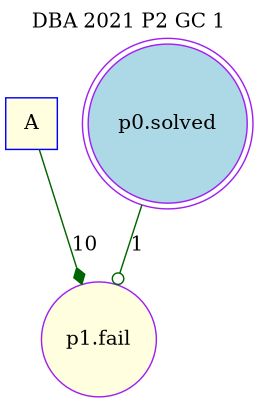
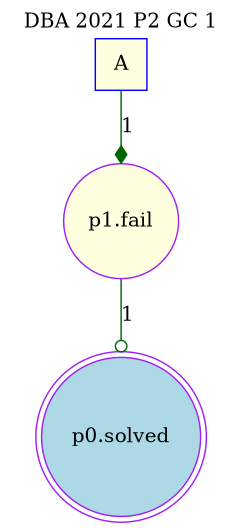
edge "p0.solved" -> "p1.fail": reversed
edge "A" -> "p1.fail": label "10" -> "1"
